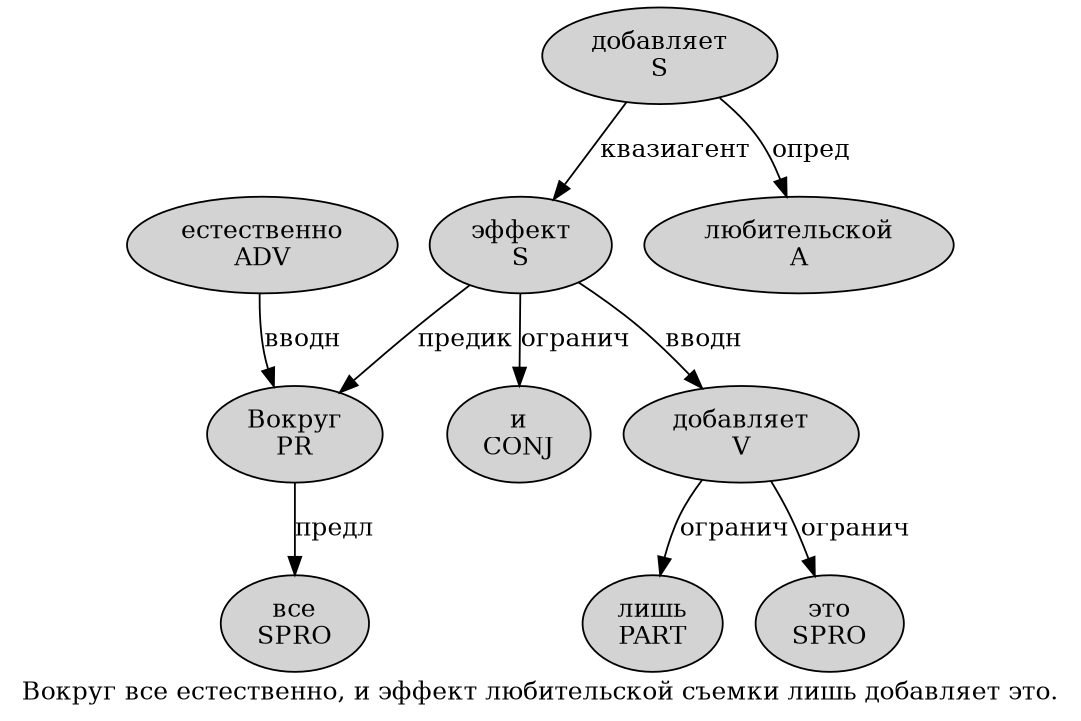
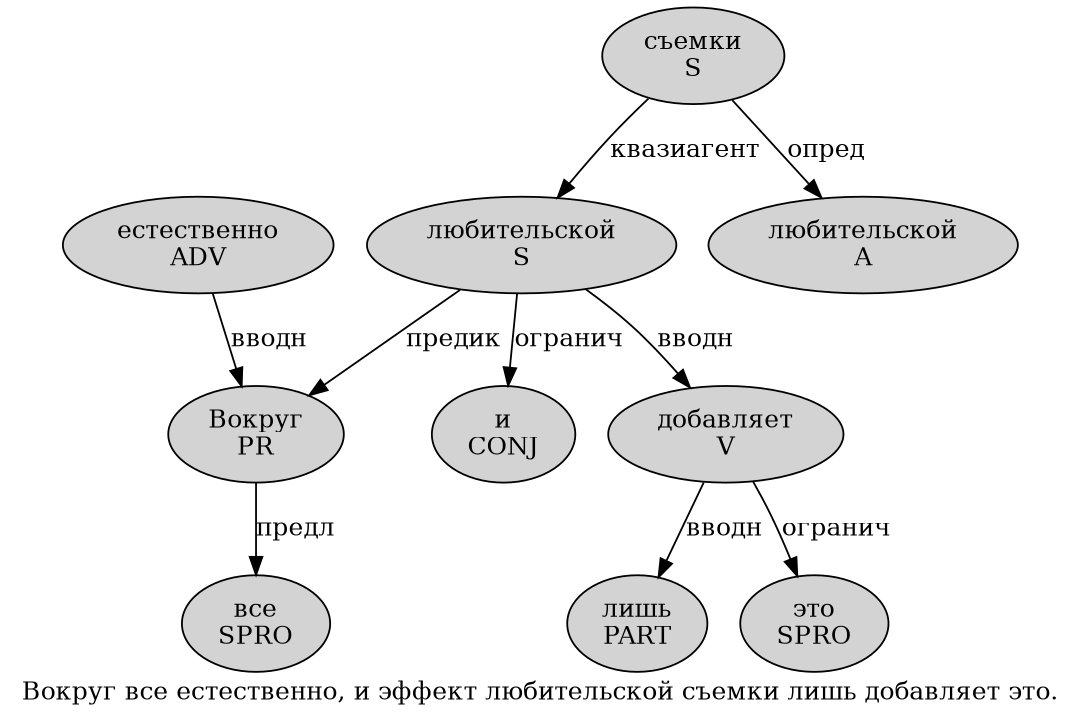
node "добавляет S": label "добавляет S" -> "съемки S"
node "эффект S": label "эффект S" -> "любительской S"
edge "добавляет V" -> "лишь PART": label "огранич" -> "вводн"
